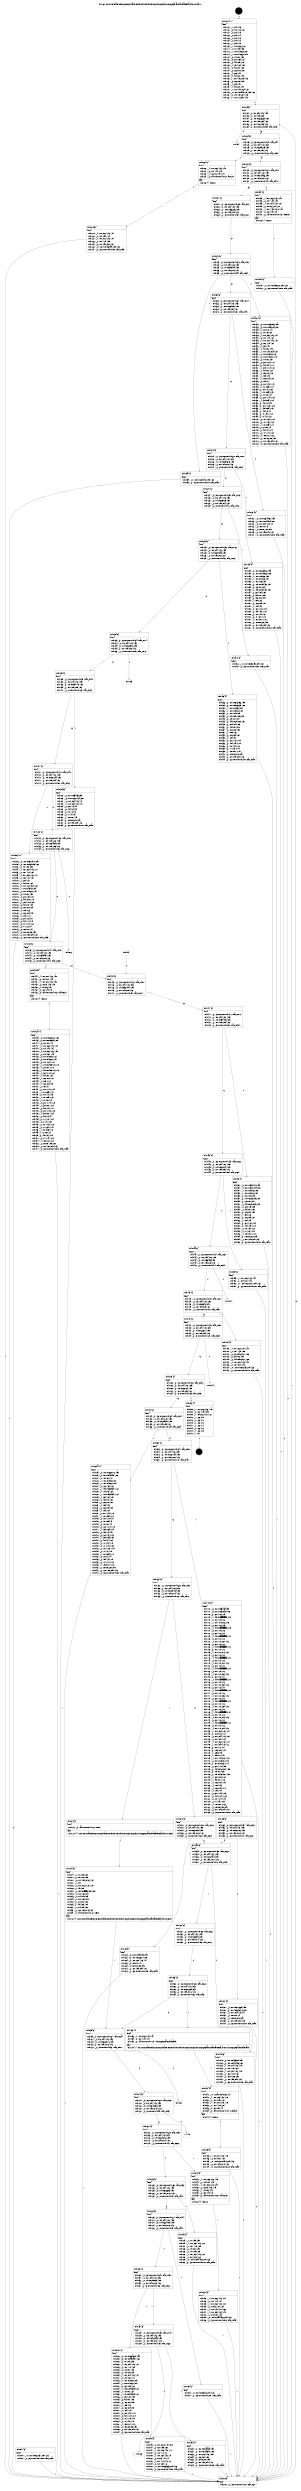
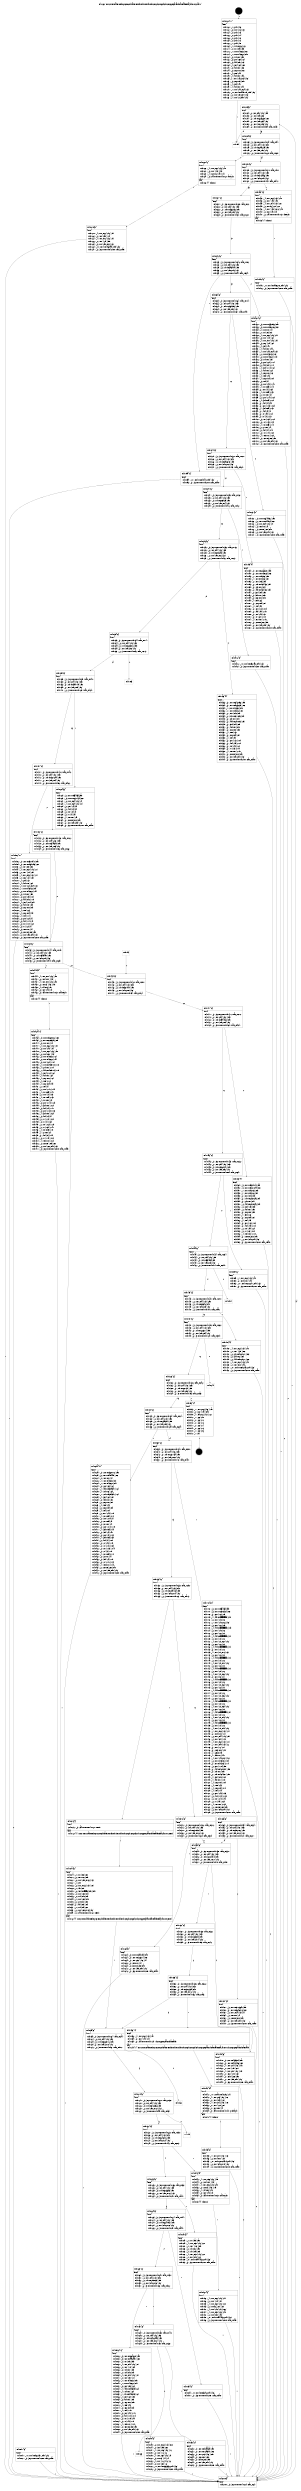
edge "0x401260 [111]" -> "0x4012cf [32]": now "0x401260 [111]" -> "0x401fe9"
node "0x401ec6": removed
